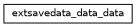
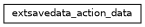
node "extsavedata_data_data": label "extsavedata_data_data" -> "extsavedata_action_data"
